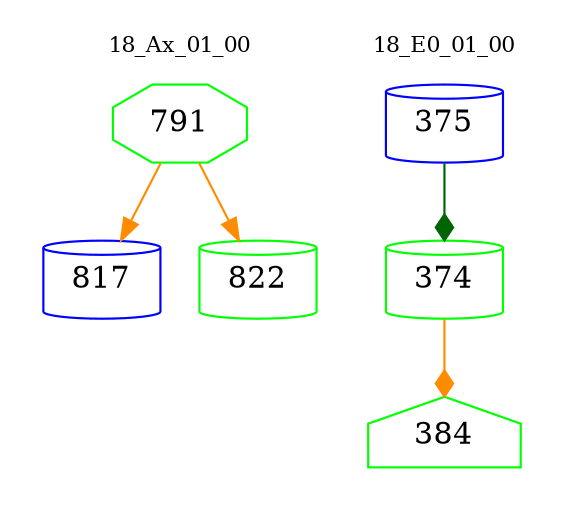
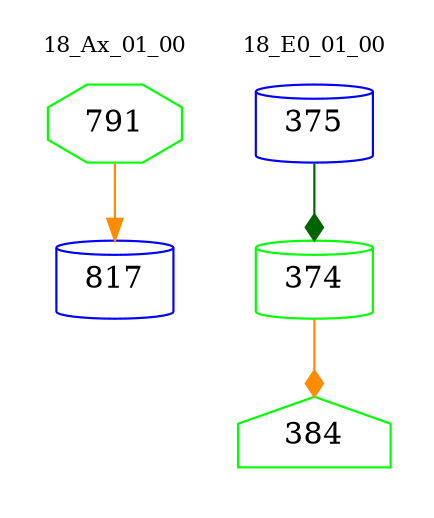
node "822": removed
